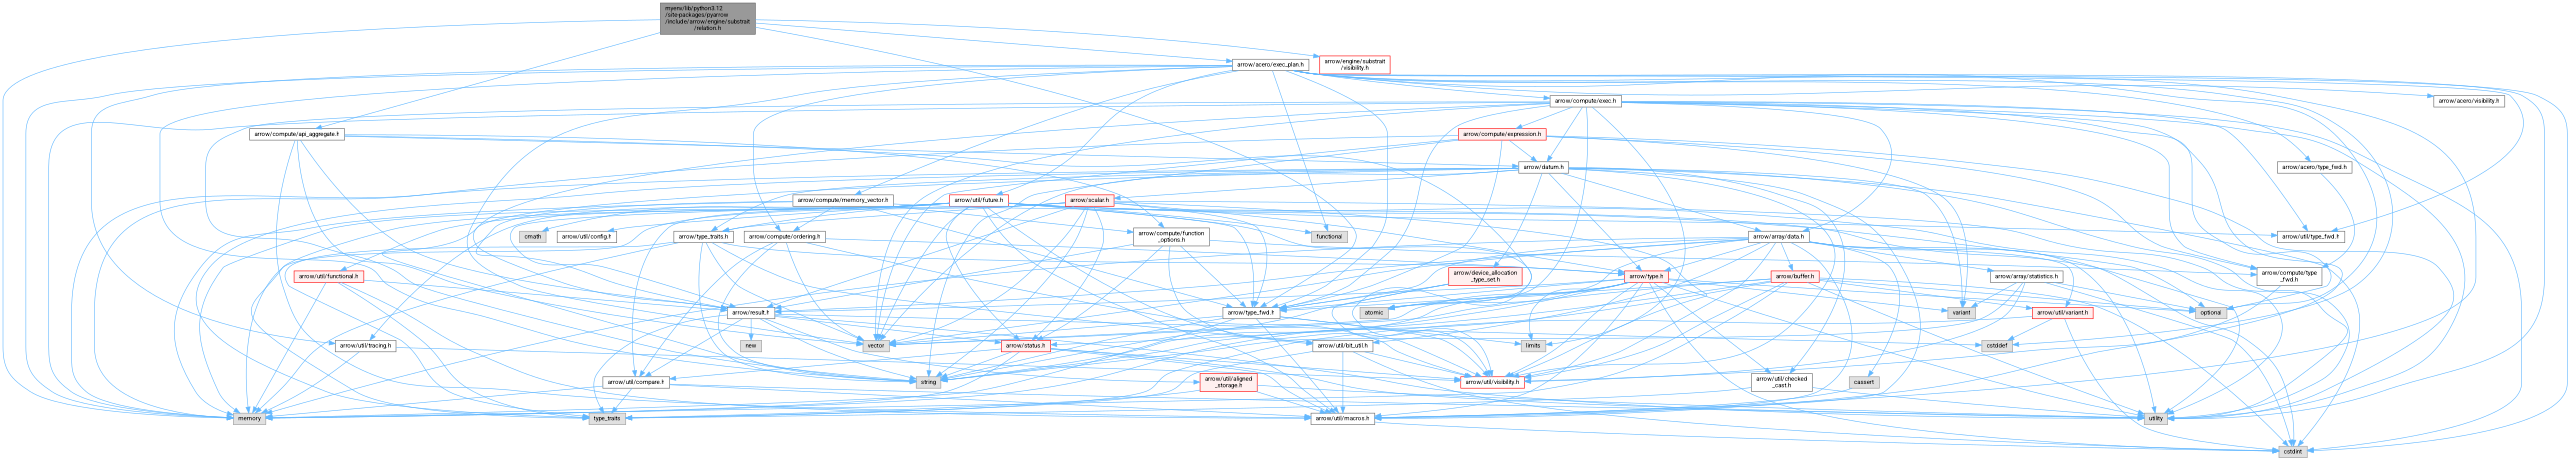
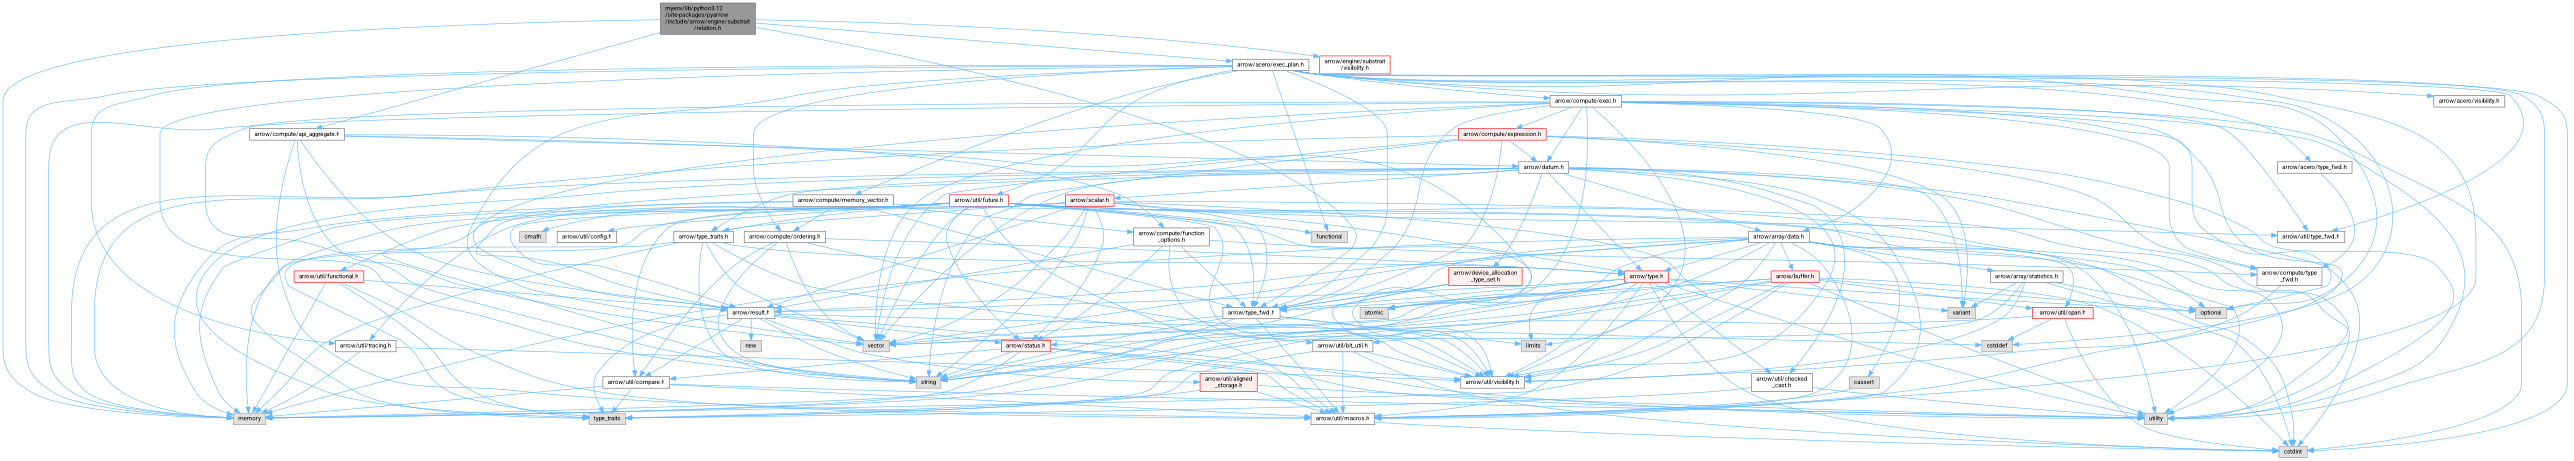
edge "arrow/util/future.h" -> "arrow/util/bit_util.h": now "arrow/util/future.h" -> "arrow/util/visibility.h"
node "arrow/util/variant.h": label "arrow/util/variant.h" -> "arrow/util/span.h"
node "arrow/util/visibility.h": color red -> grey40
